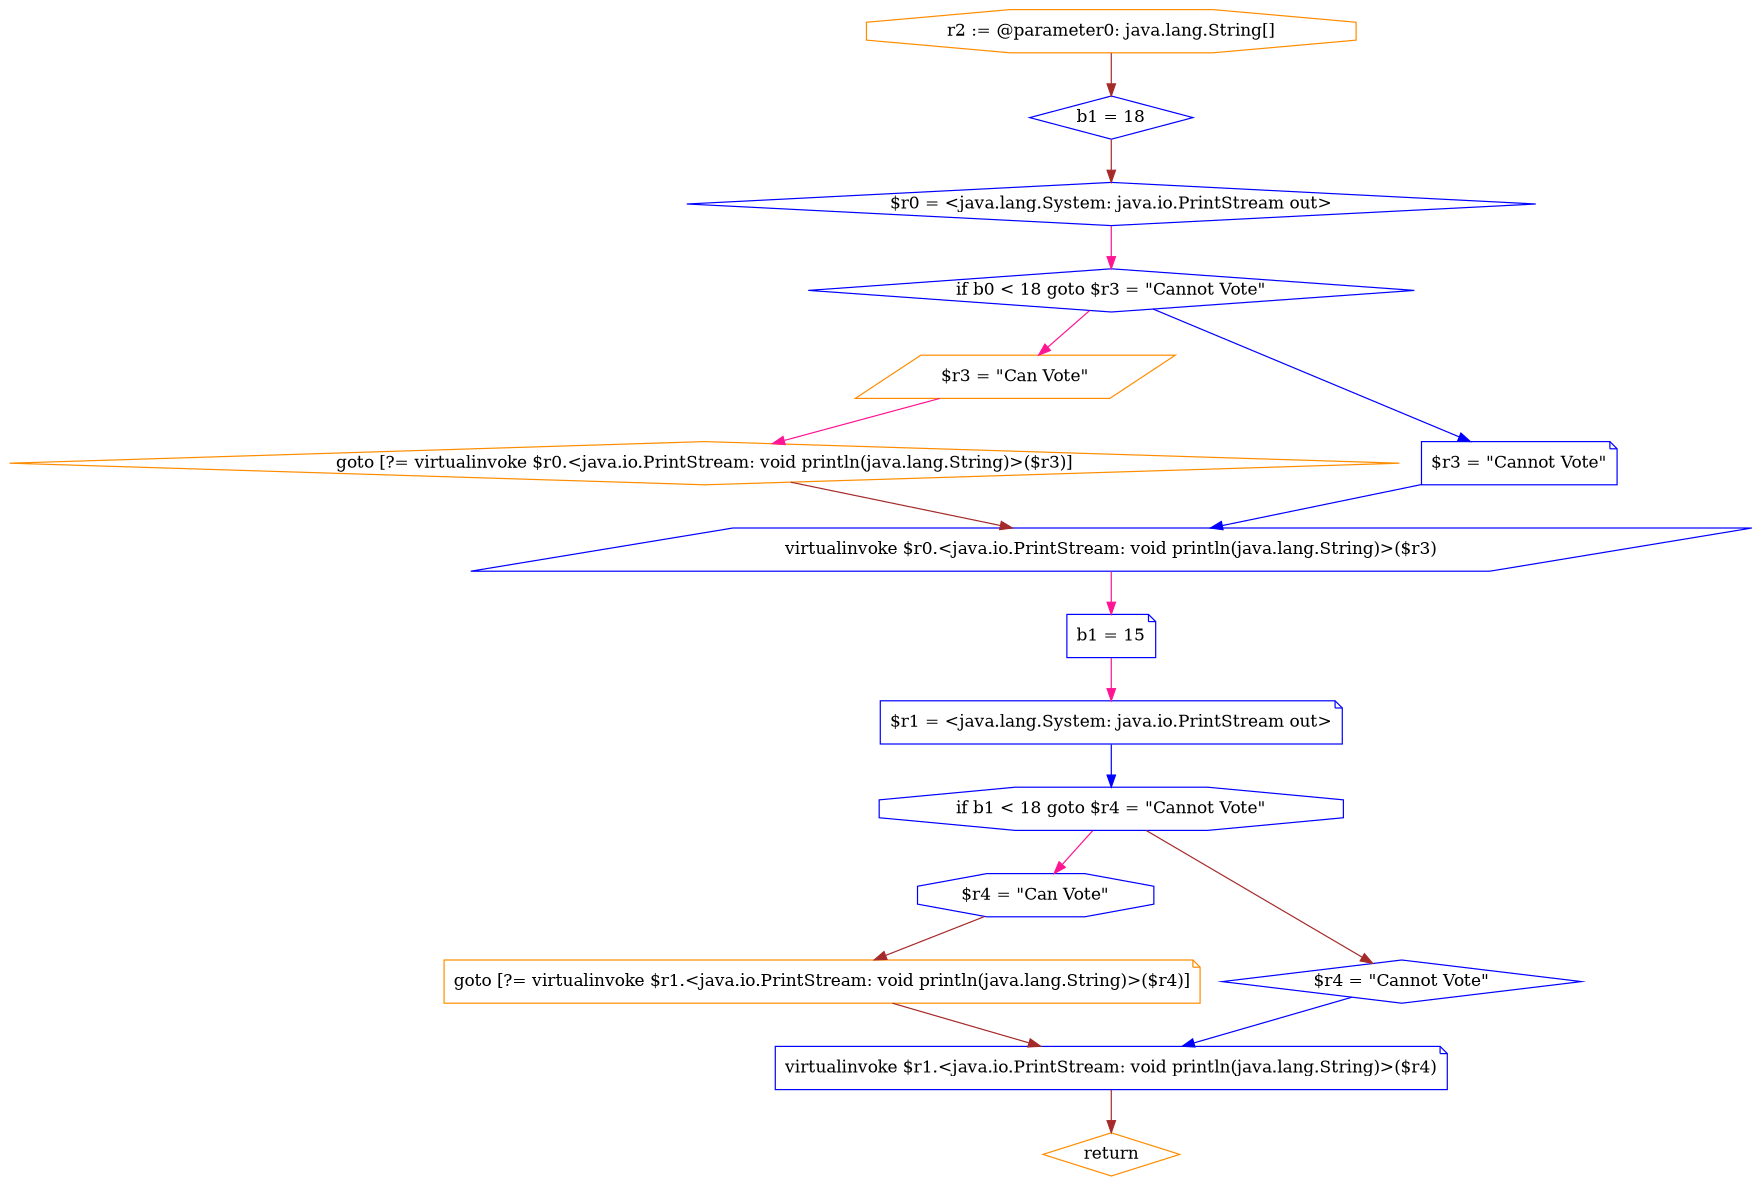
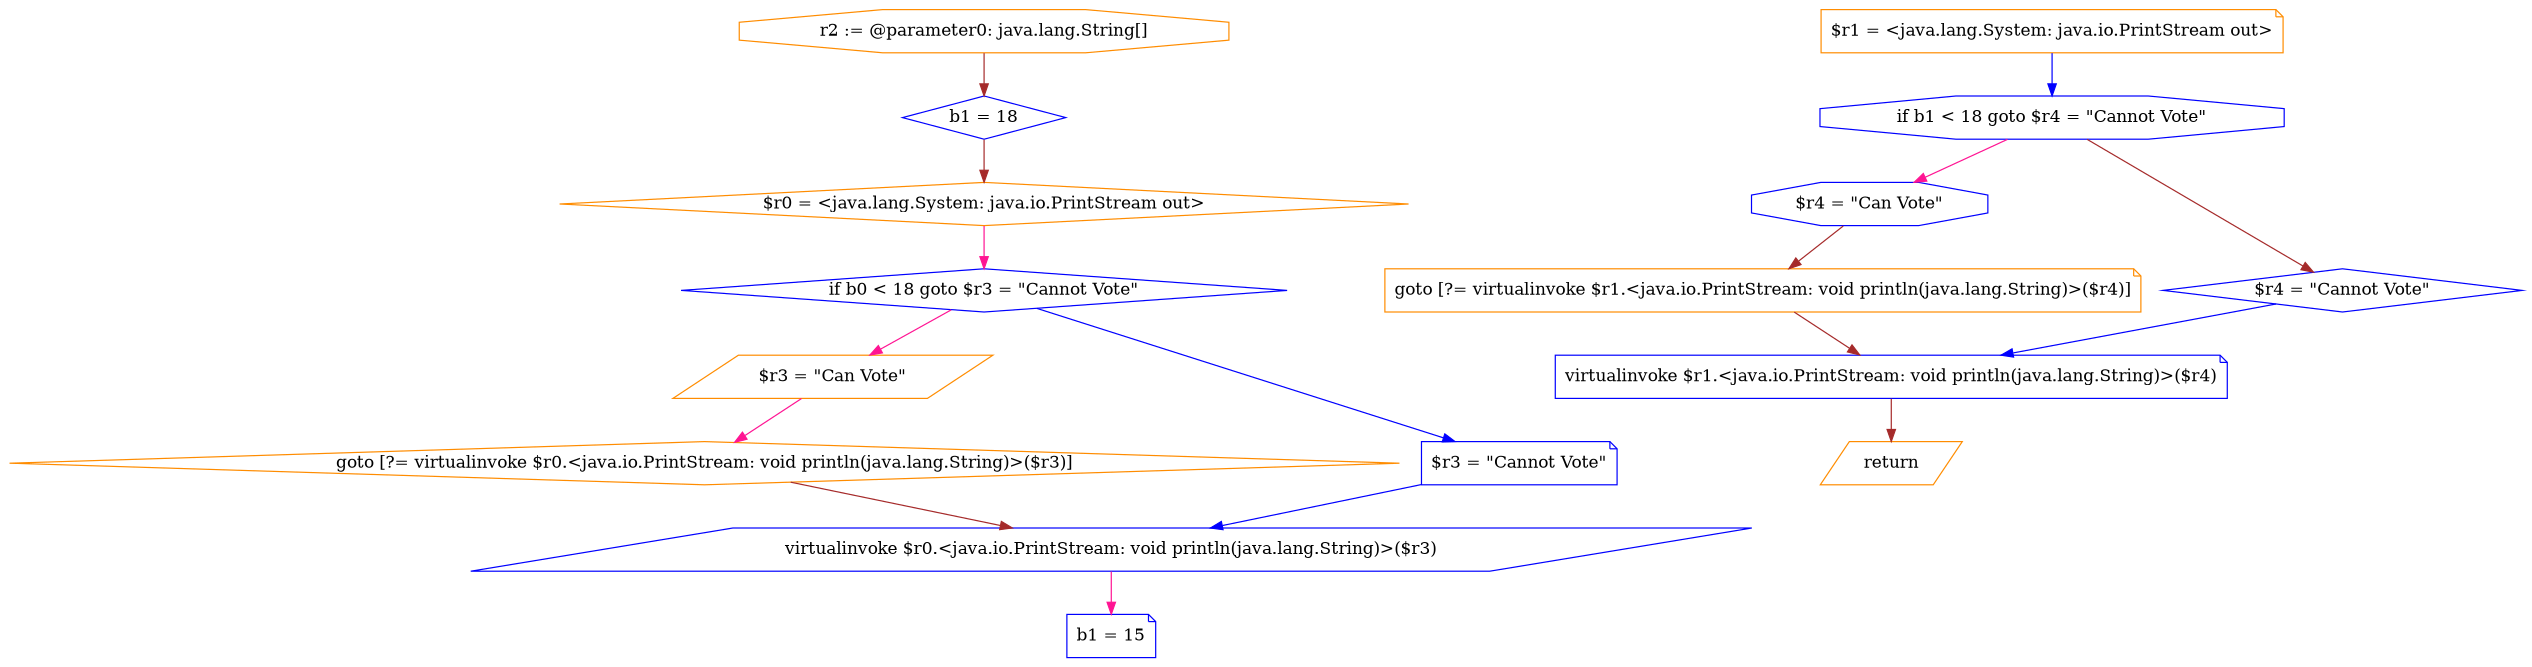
node "$r0 = <java.lang.System: java.io.PrintStream out>": color blue -> darkorange
edge "b1 = 15" -> "$r1 = <java.lang.System: java.io.PrintStream out>": removed
node "$r1 = <java.lang.System: java.io.PrintStream out>": color blue -> darkorange
node "return": shape diamond -> parallelogram
